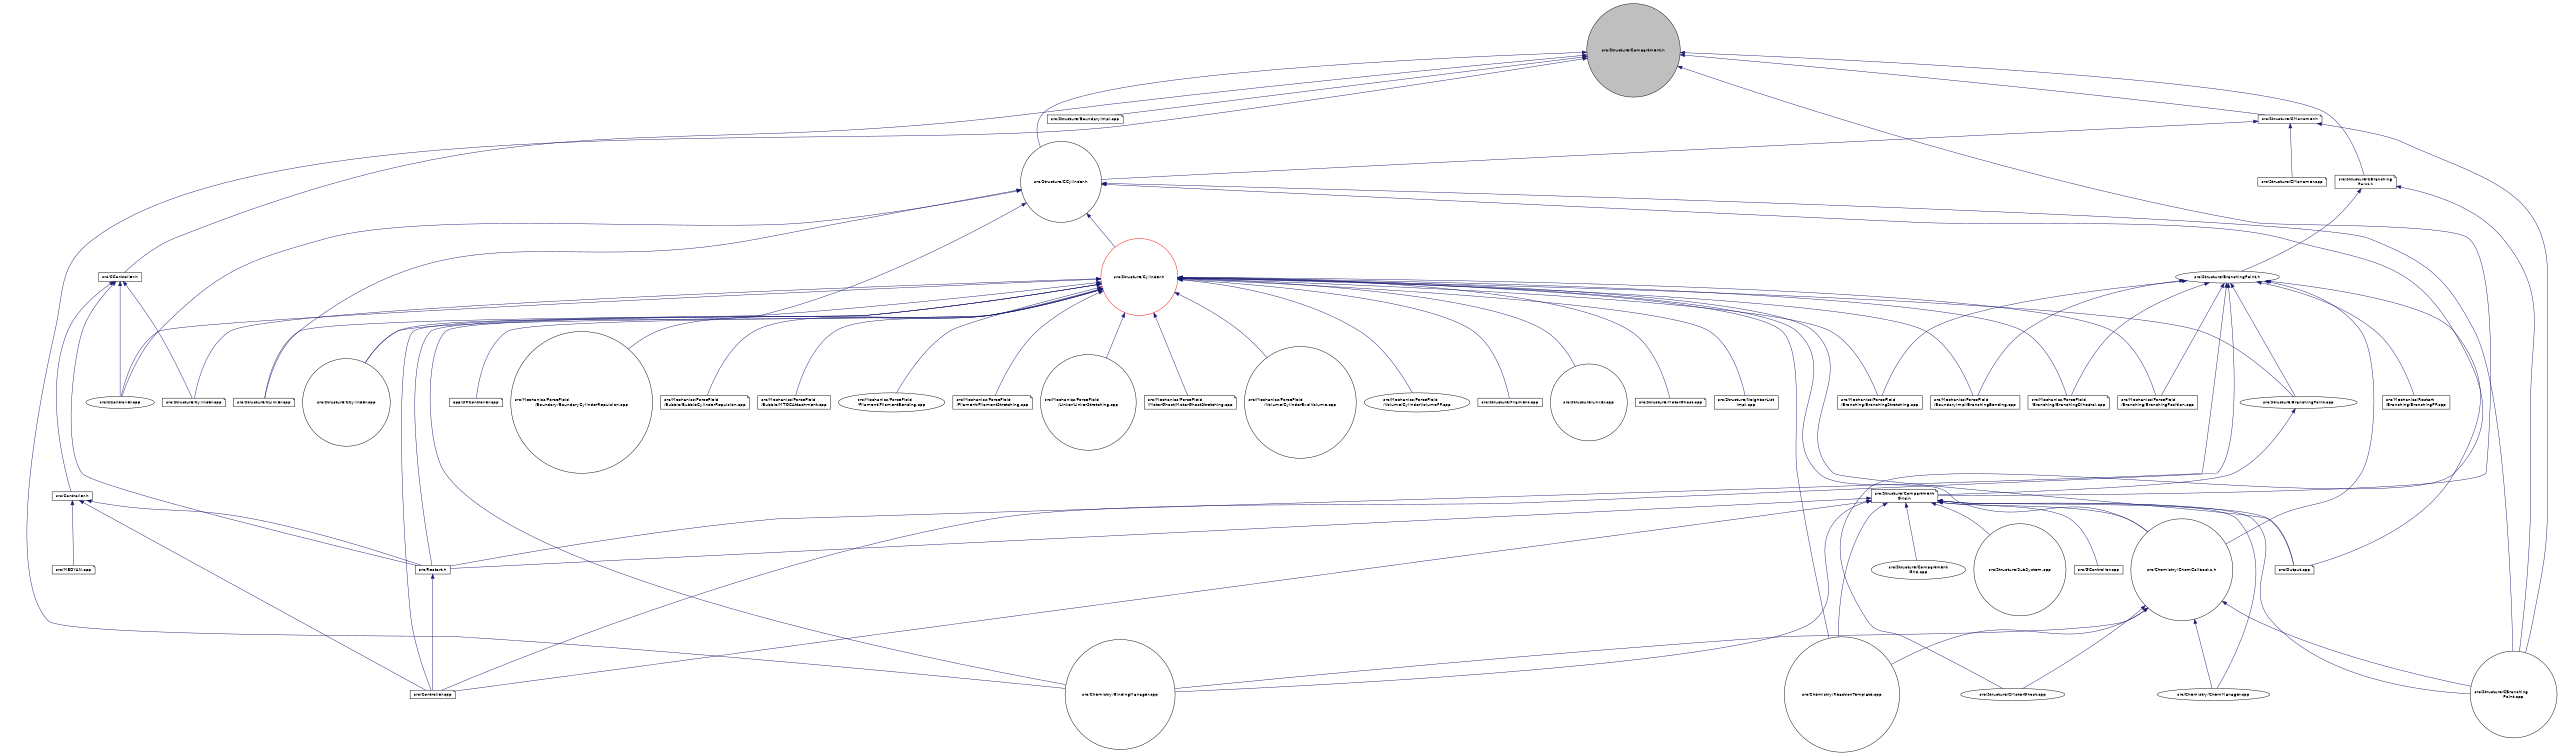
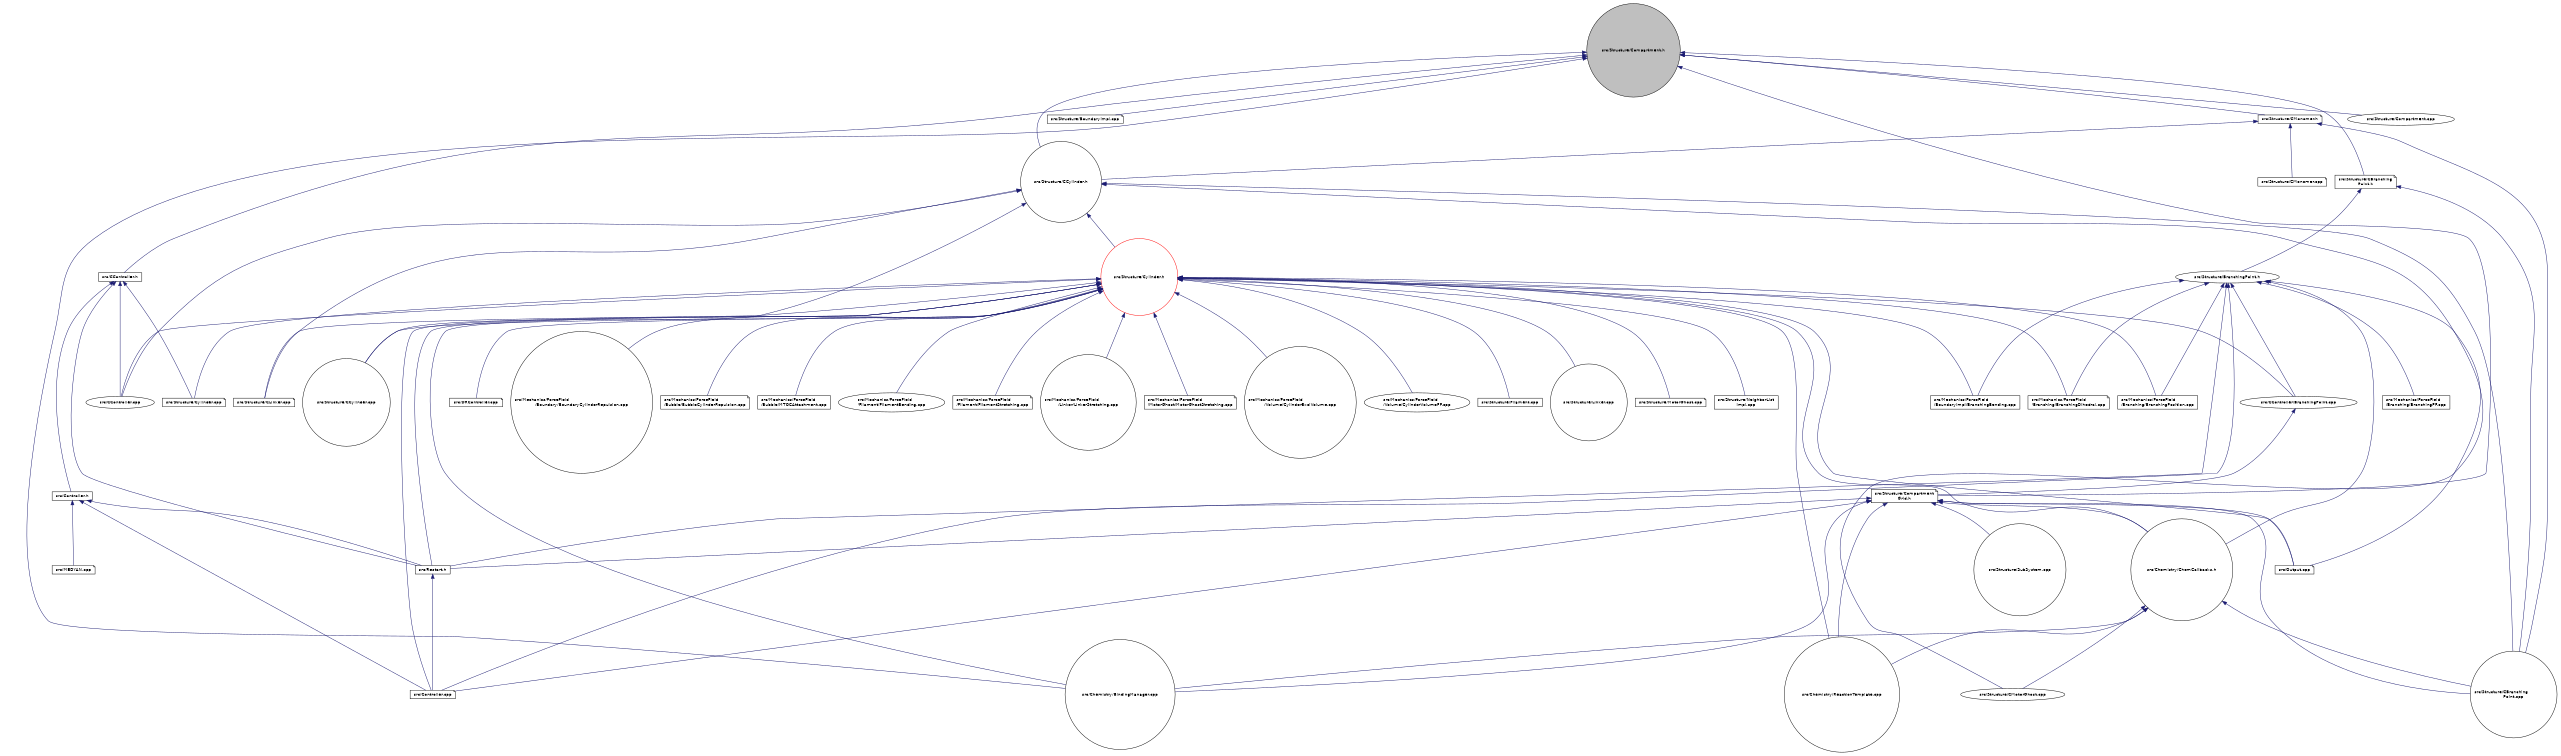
node "src/Structure/Compartment.cpp": added
node "cpp/DRController.cpp": label "cpp/DRController.cpp" -> "src/DRController.cpp"
node "src/Mechanics/ForceField /Branching/BranchingStretching.cpp": removed
node "src/Structure/BranchingPoint.cpp": label "src/Structure/BranchingPoint.cpp" -> "src/CController/BranchingPoint.cpp"
node "src/Mechanics/Restart /Branching/BranchingFF.cpp": label "src/Mechanics/Restart /Branching/BranchingFF.cpp" -> "src/Mechanics/ForceField /Branching/BranchingFF.cpp"
node "src/Structure/Compartment Grid.cpp": removed
node "src/GController.cpp": removed
node "src/Chemistry/ChemManager.cpp": removed
